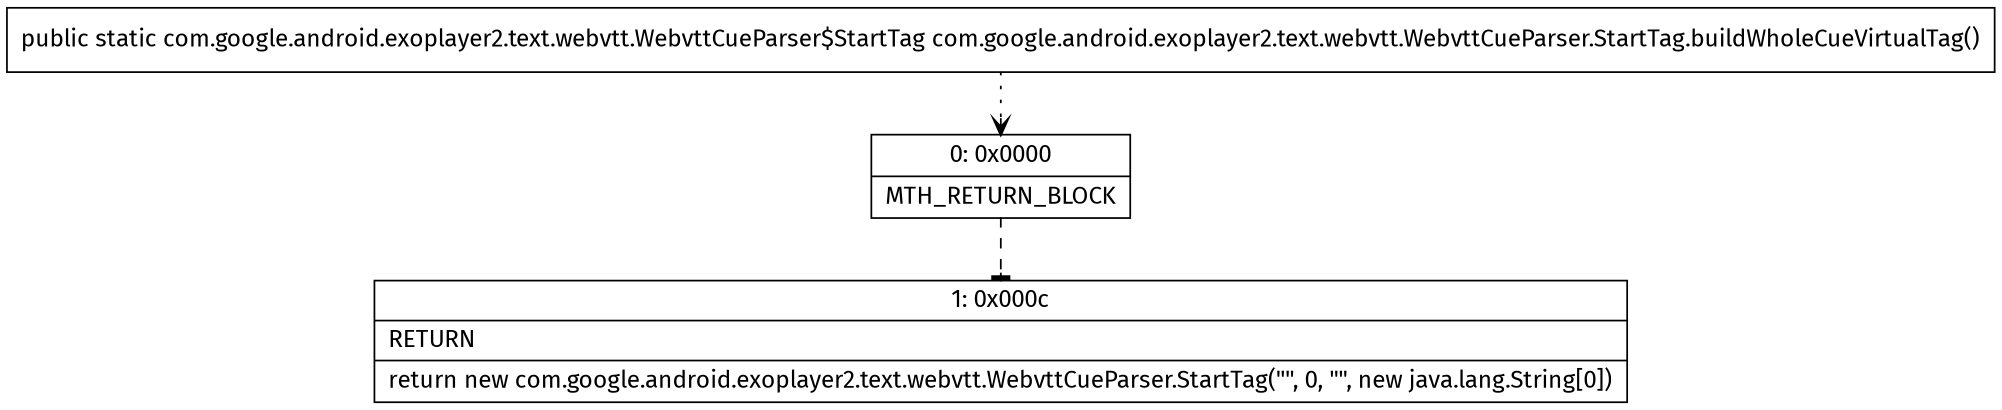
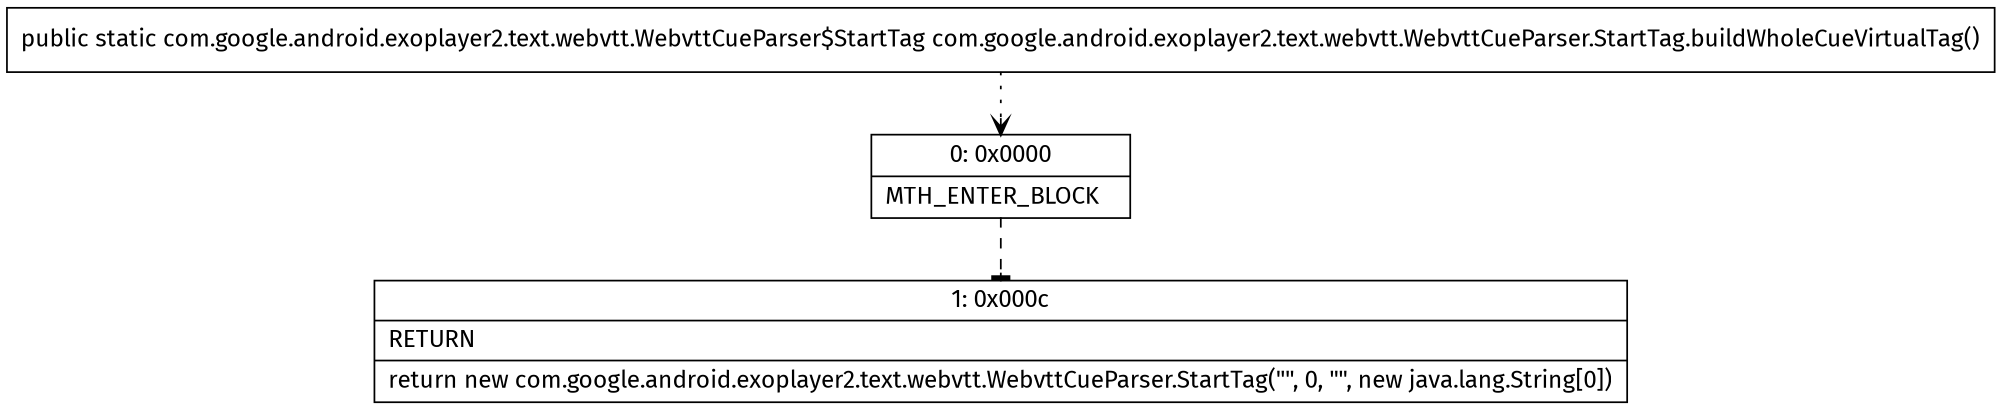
node "0: 0x0000": text "MTH_RETURN_BLOCK" -> "MTH_ENTER_BLOCK"
